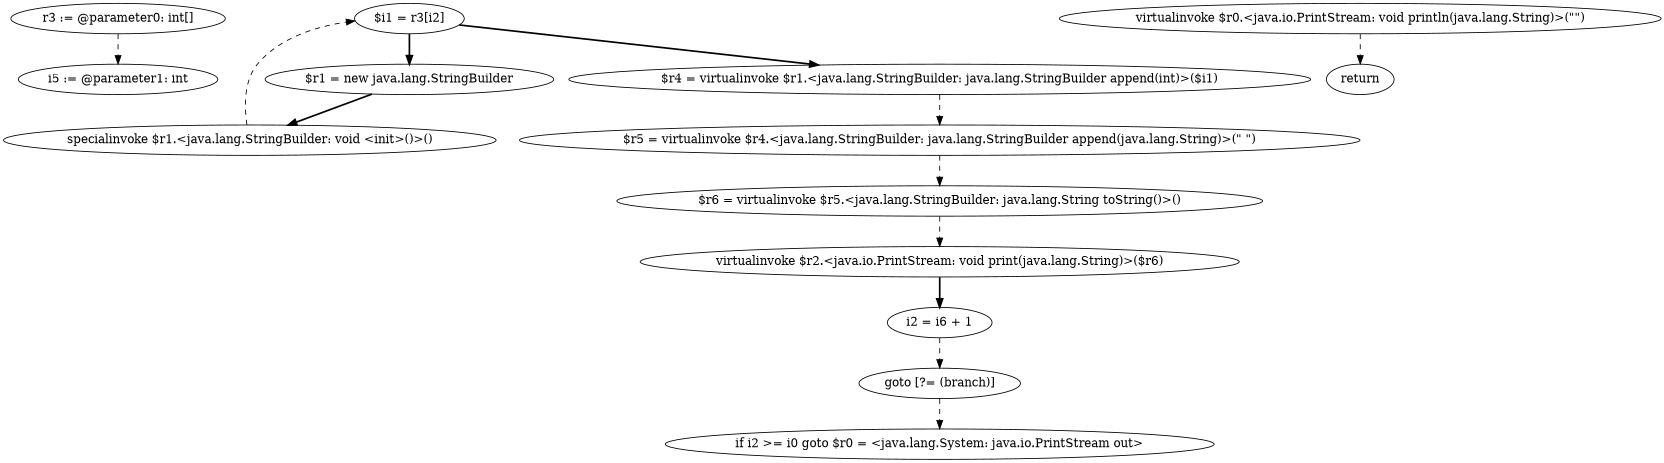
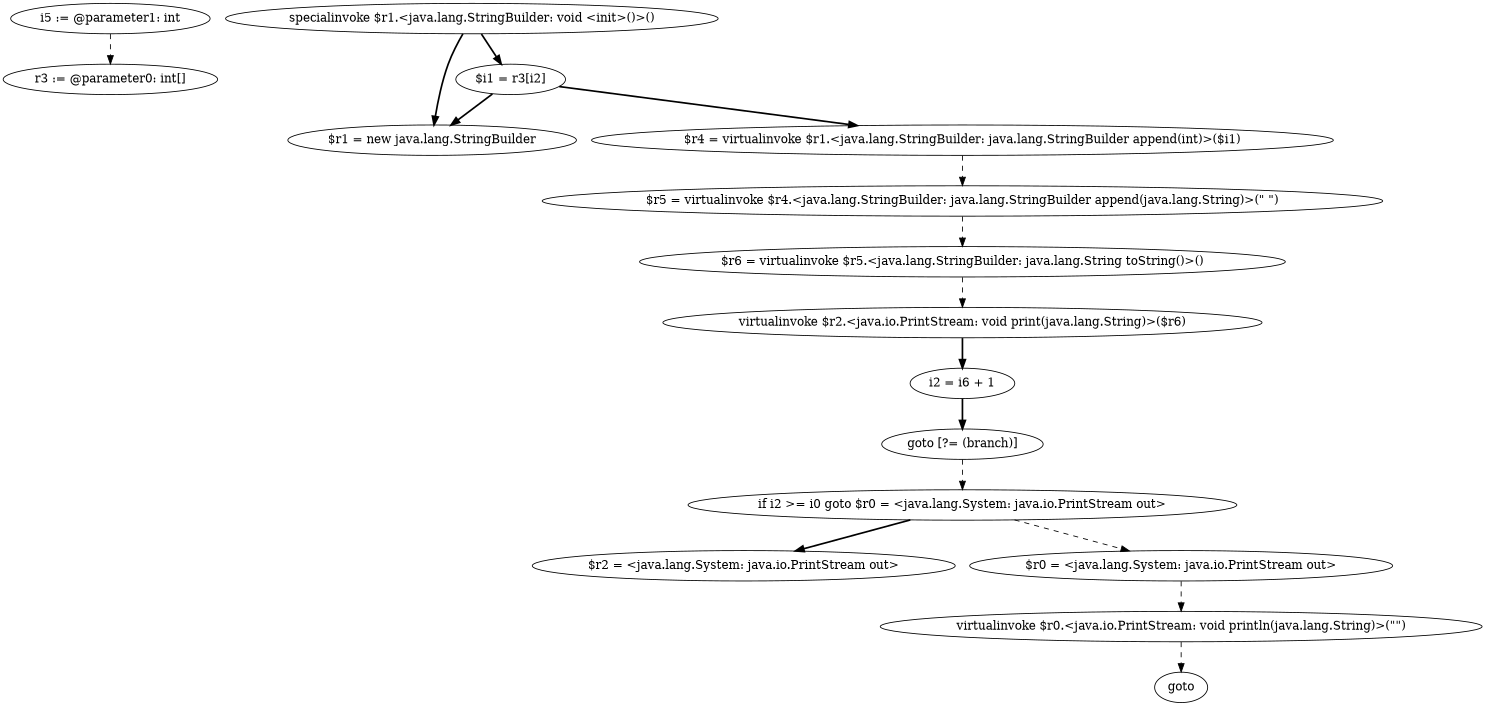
edge "r3 := @parameter0: int[]" -> "i5 := @parameter1: int": reversed
edge "specialinvoke $r1.<java.lang.StringBuilder: void <init>()>()" -> "$i1 = r3[i2]": style dashed -> bold
node "return": label "return" -> "goto"
edge "$r1 = new java.lang.StringBuilder" -> "specialinvoke $r1.<java.lang.StringBuilder: void <init>()>()": reversed
edge "i2 = i6 + 1" -> "goto [?= (branch)]": style dashed -> bold
node "$r2 = <java.lang.System: java.io.PrintStream out>": added
node "$r0 = <java.lang.System: java.io.PrintStream out>": added
